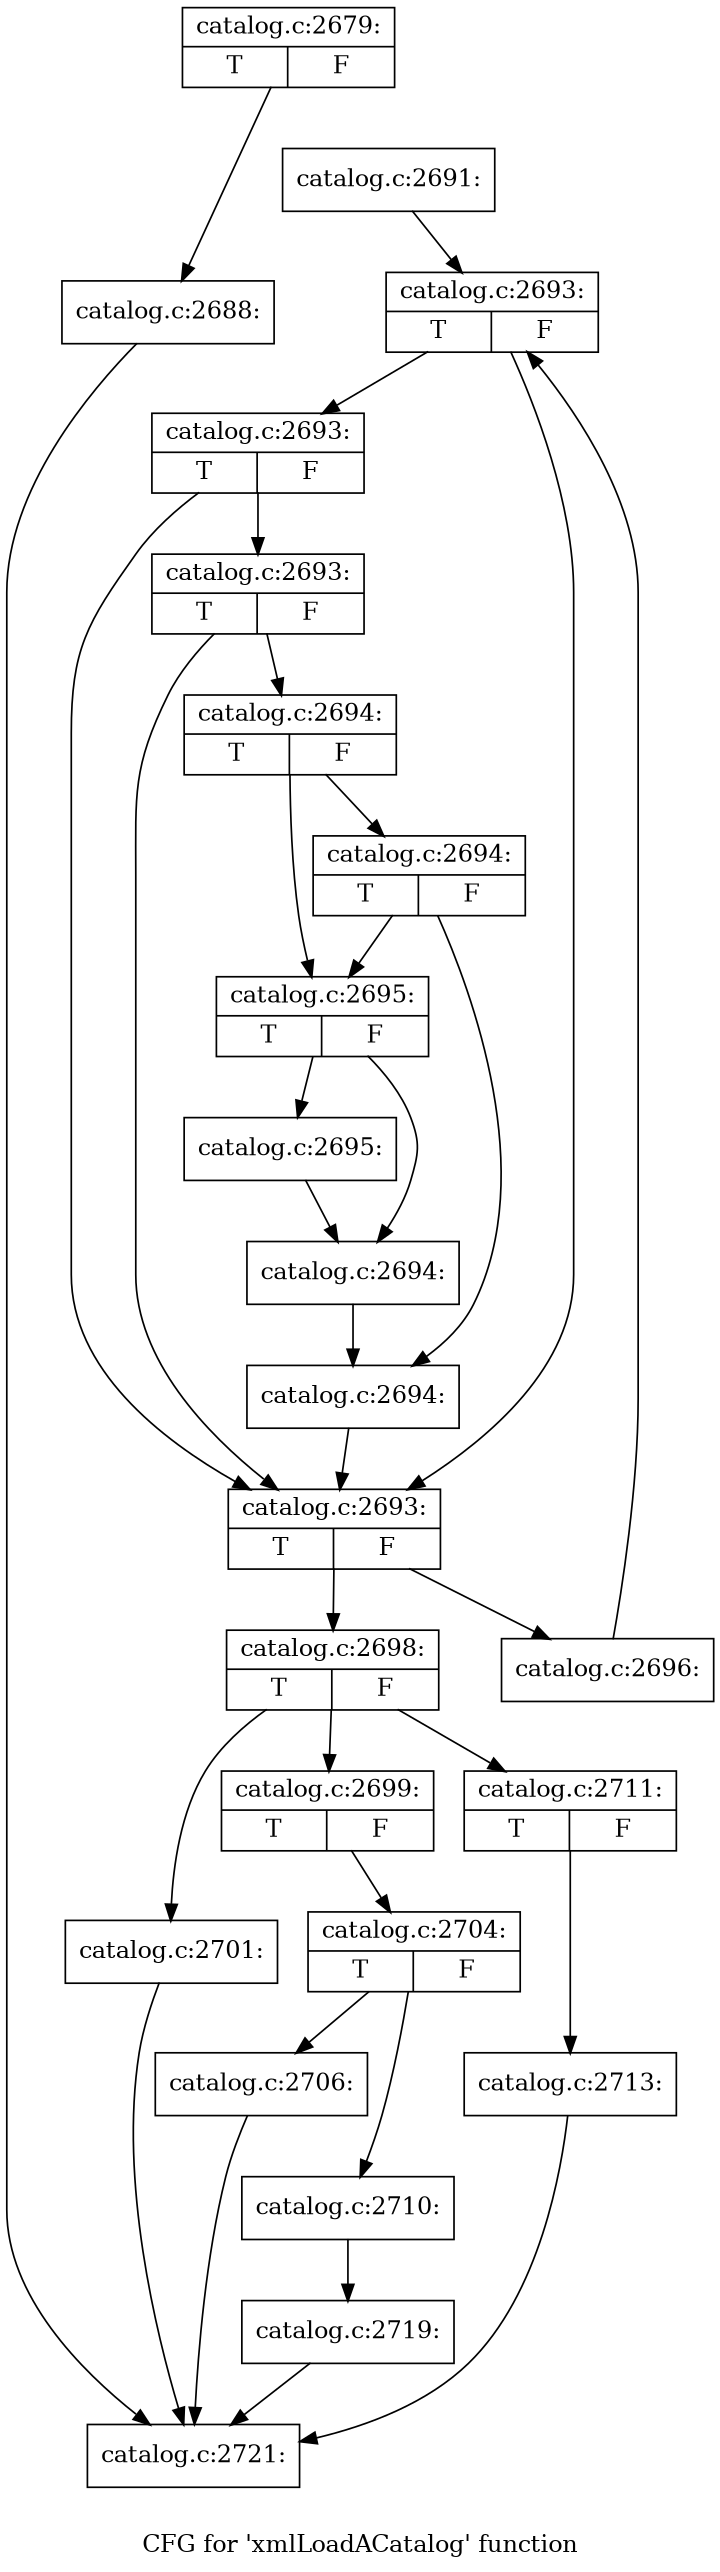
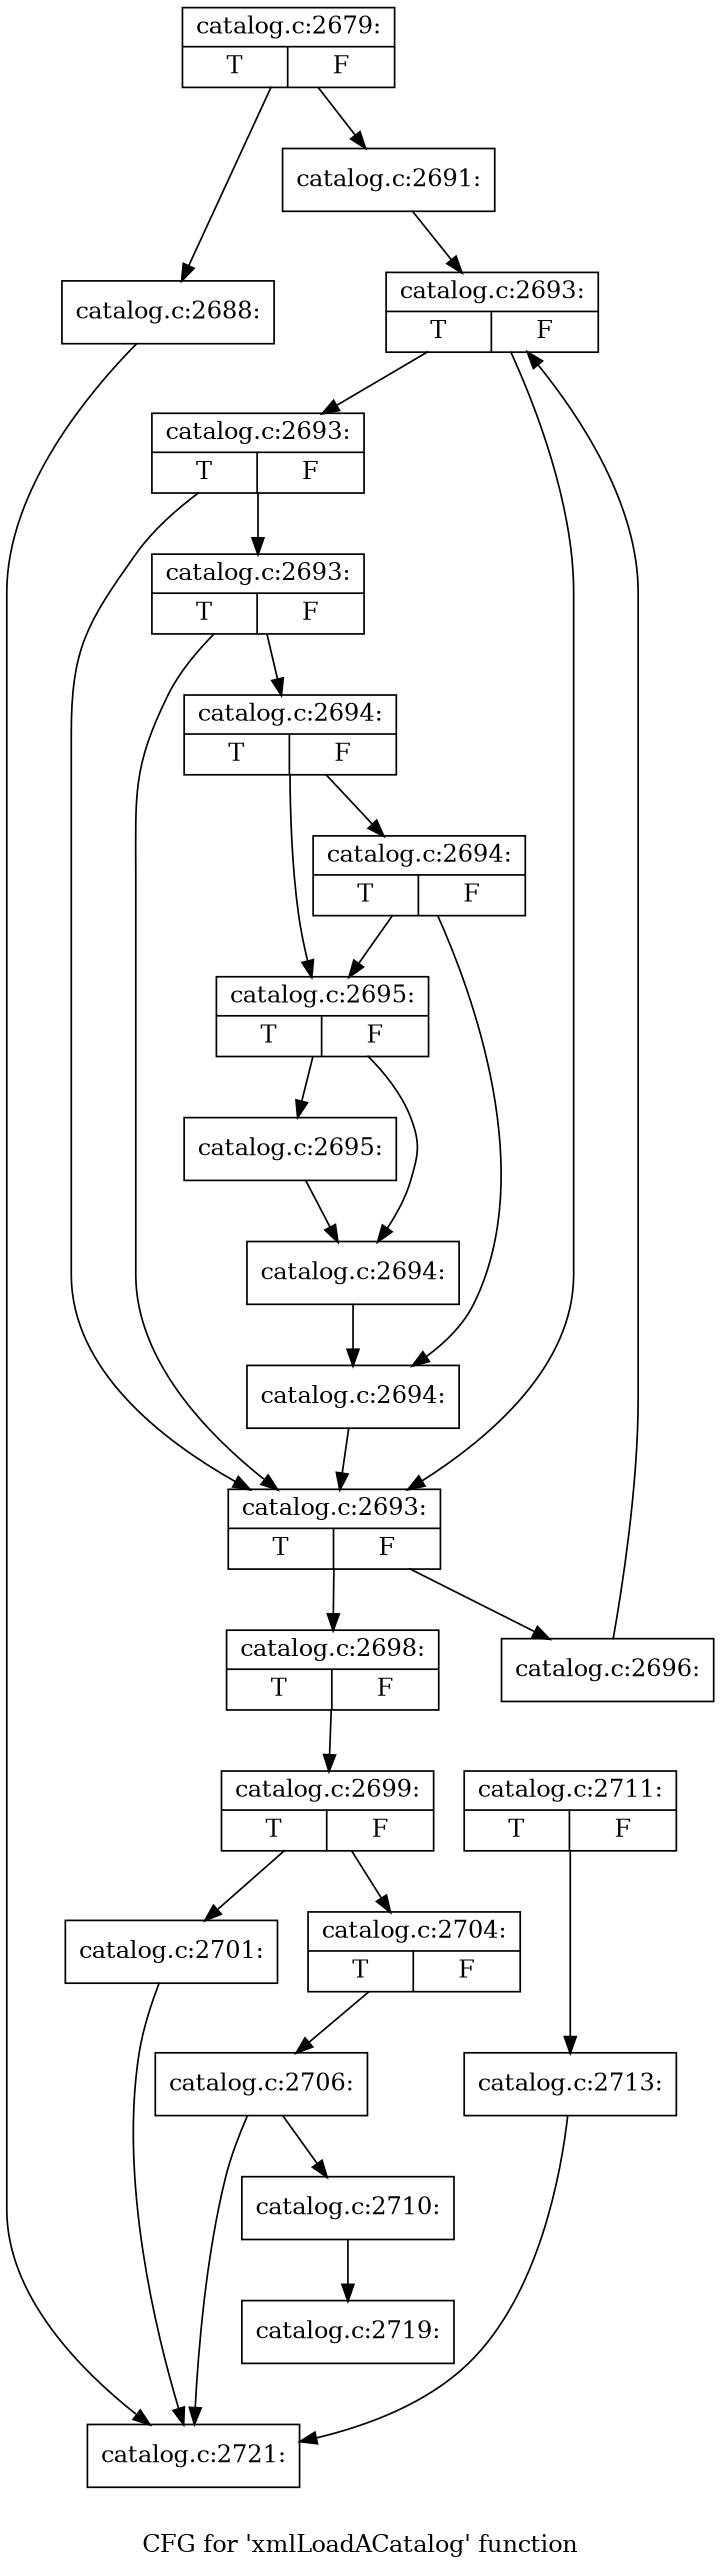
edge "catalog.c:2679:" -> "catalog.c:2691:": added
edge "catalog.c:2698:" -> "catalog.c:2711:": removed
edge "catalog.c:2698:" -> "catalog.c:2701:": now "catalog.c:2699:" -> "catalog.c:2701:"
edge "catalog.c:2704:" -> "catalog.c:2710:": now "catalog.c:2706:" -> "catalog.c:2710:"
edge "catalog.c:2719:" -> "catalog.c:2721:": removed
